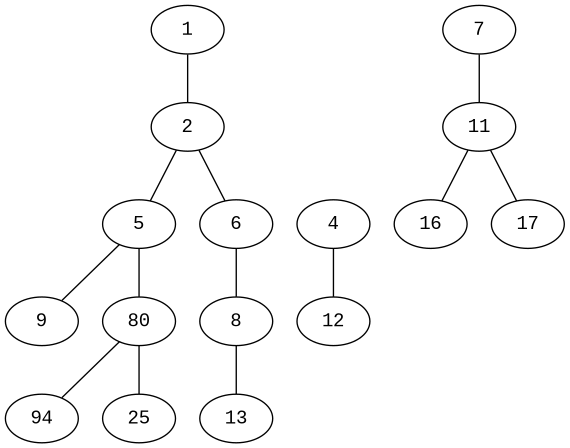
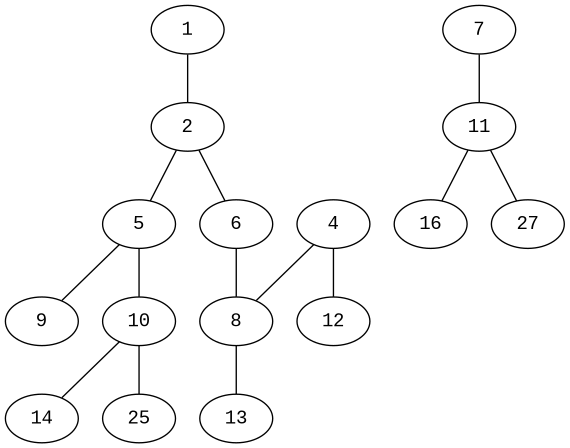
node "17": label "17" -> "27"
edge "4" -- "8": added
node "80": label "80" -> "10"
node "94": label "94" -> "14"
